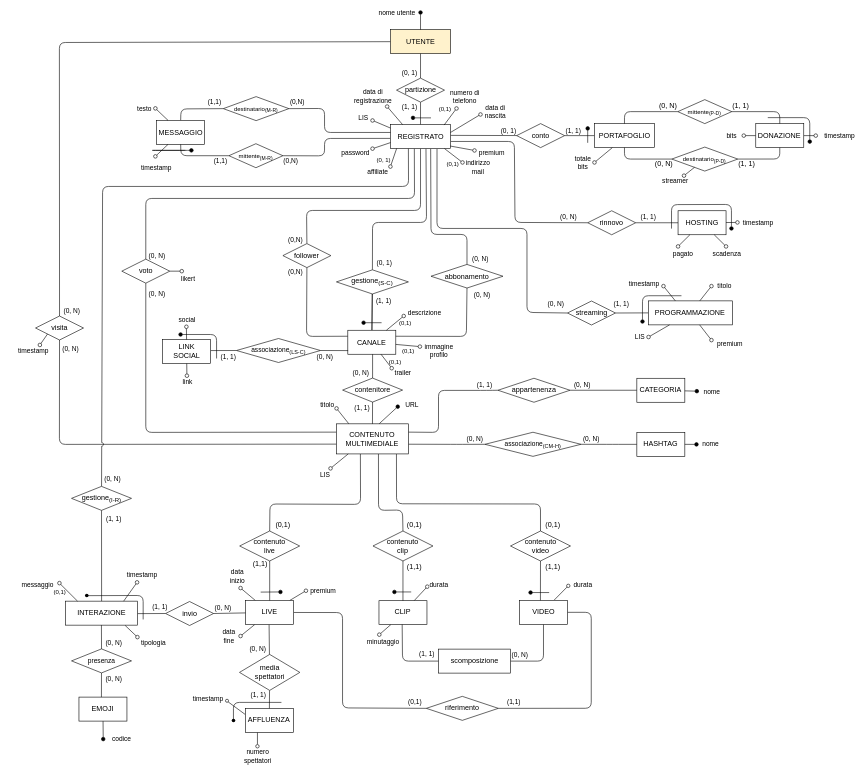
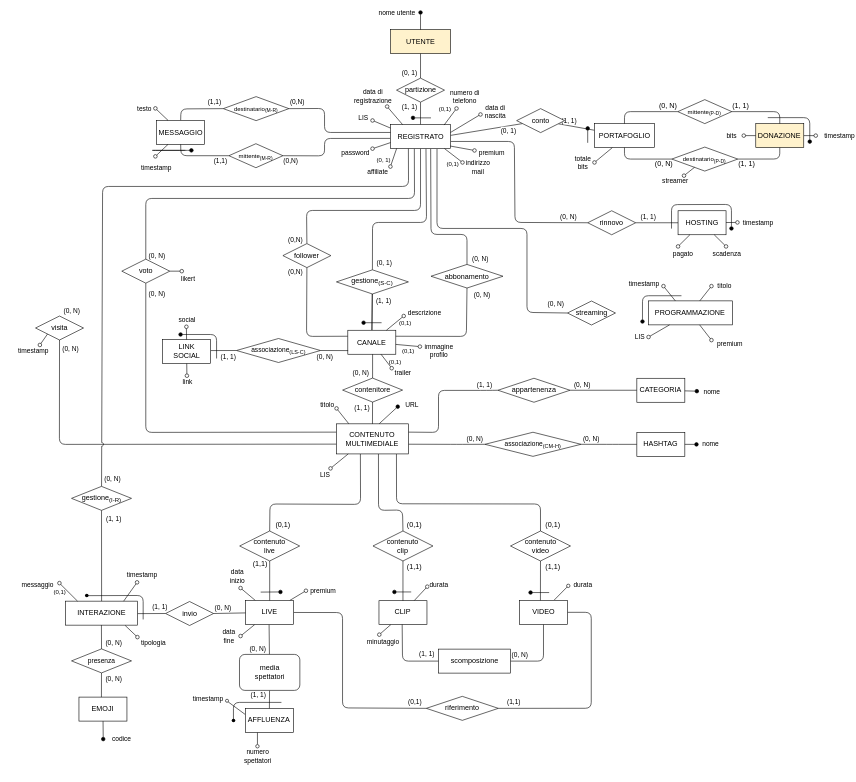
edge "UTENTE" -- "visita": removed
node "conto": moved (541, 135) -> (541, 120)
node "DONAZIONE": fillcolor #ffffff -> #fff2cc
edge "PROGRAMMAZIONE" -- "streaming": removed, label "(1, 1)"
node "media spettatori": shape diamond -> rounded rectangle
